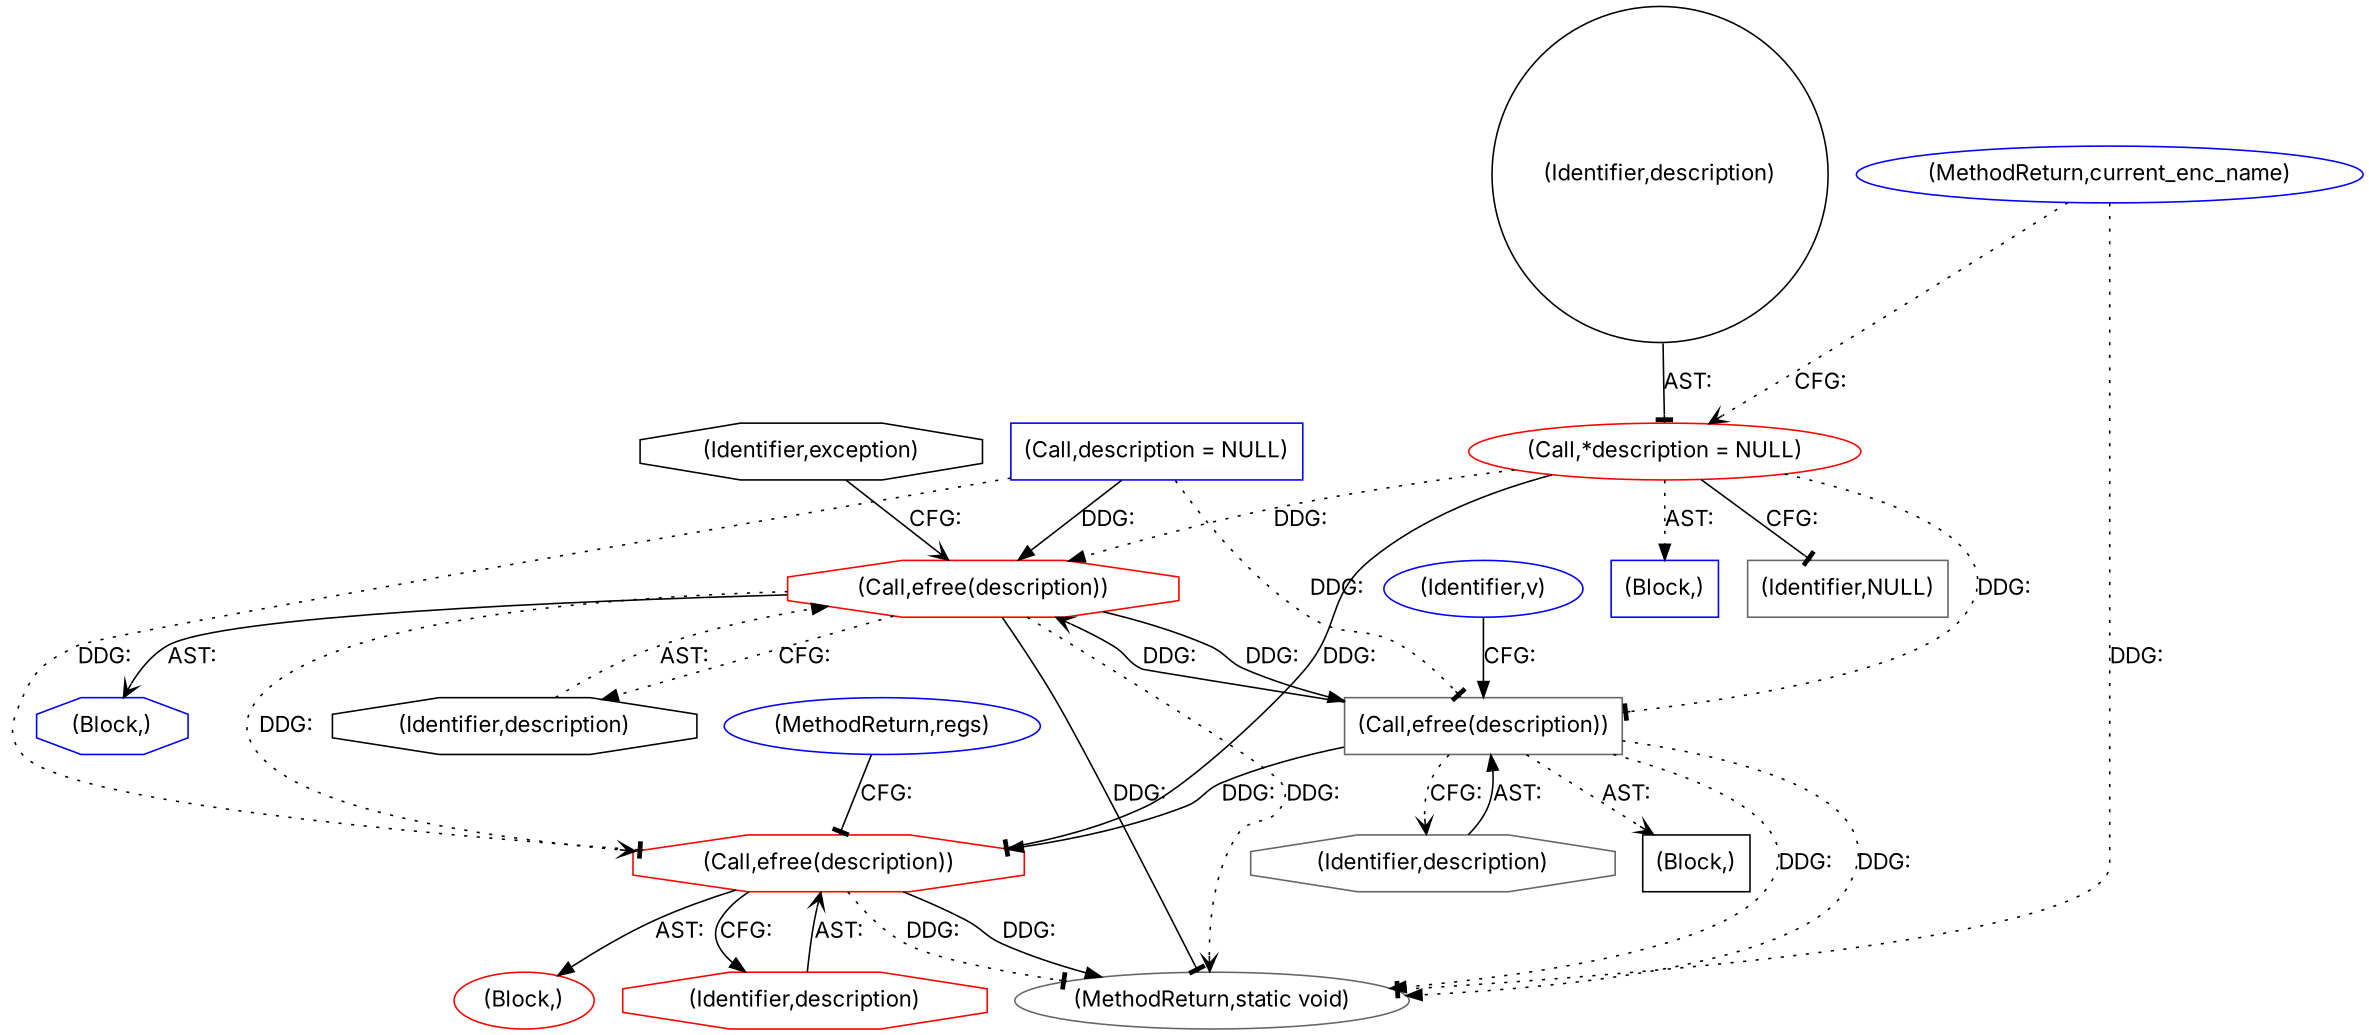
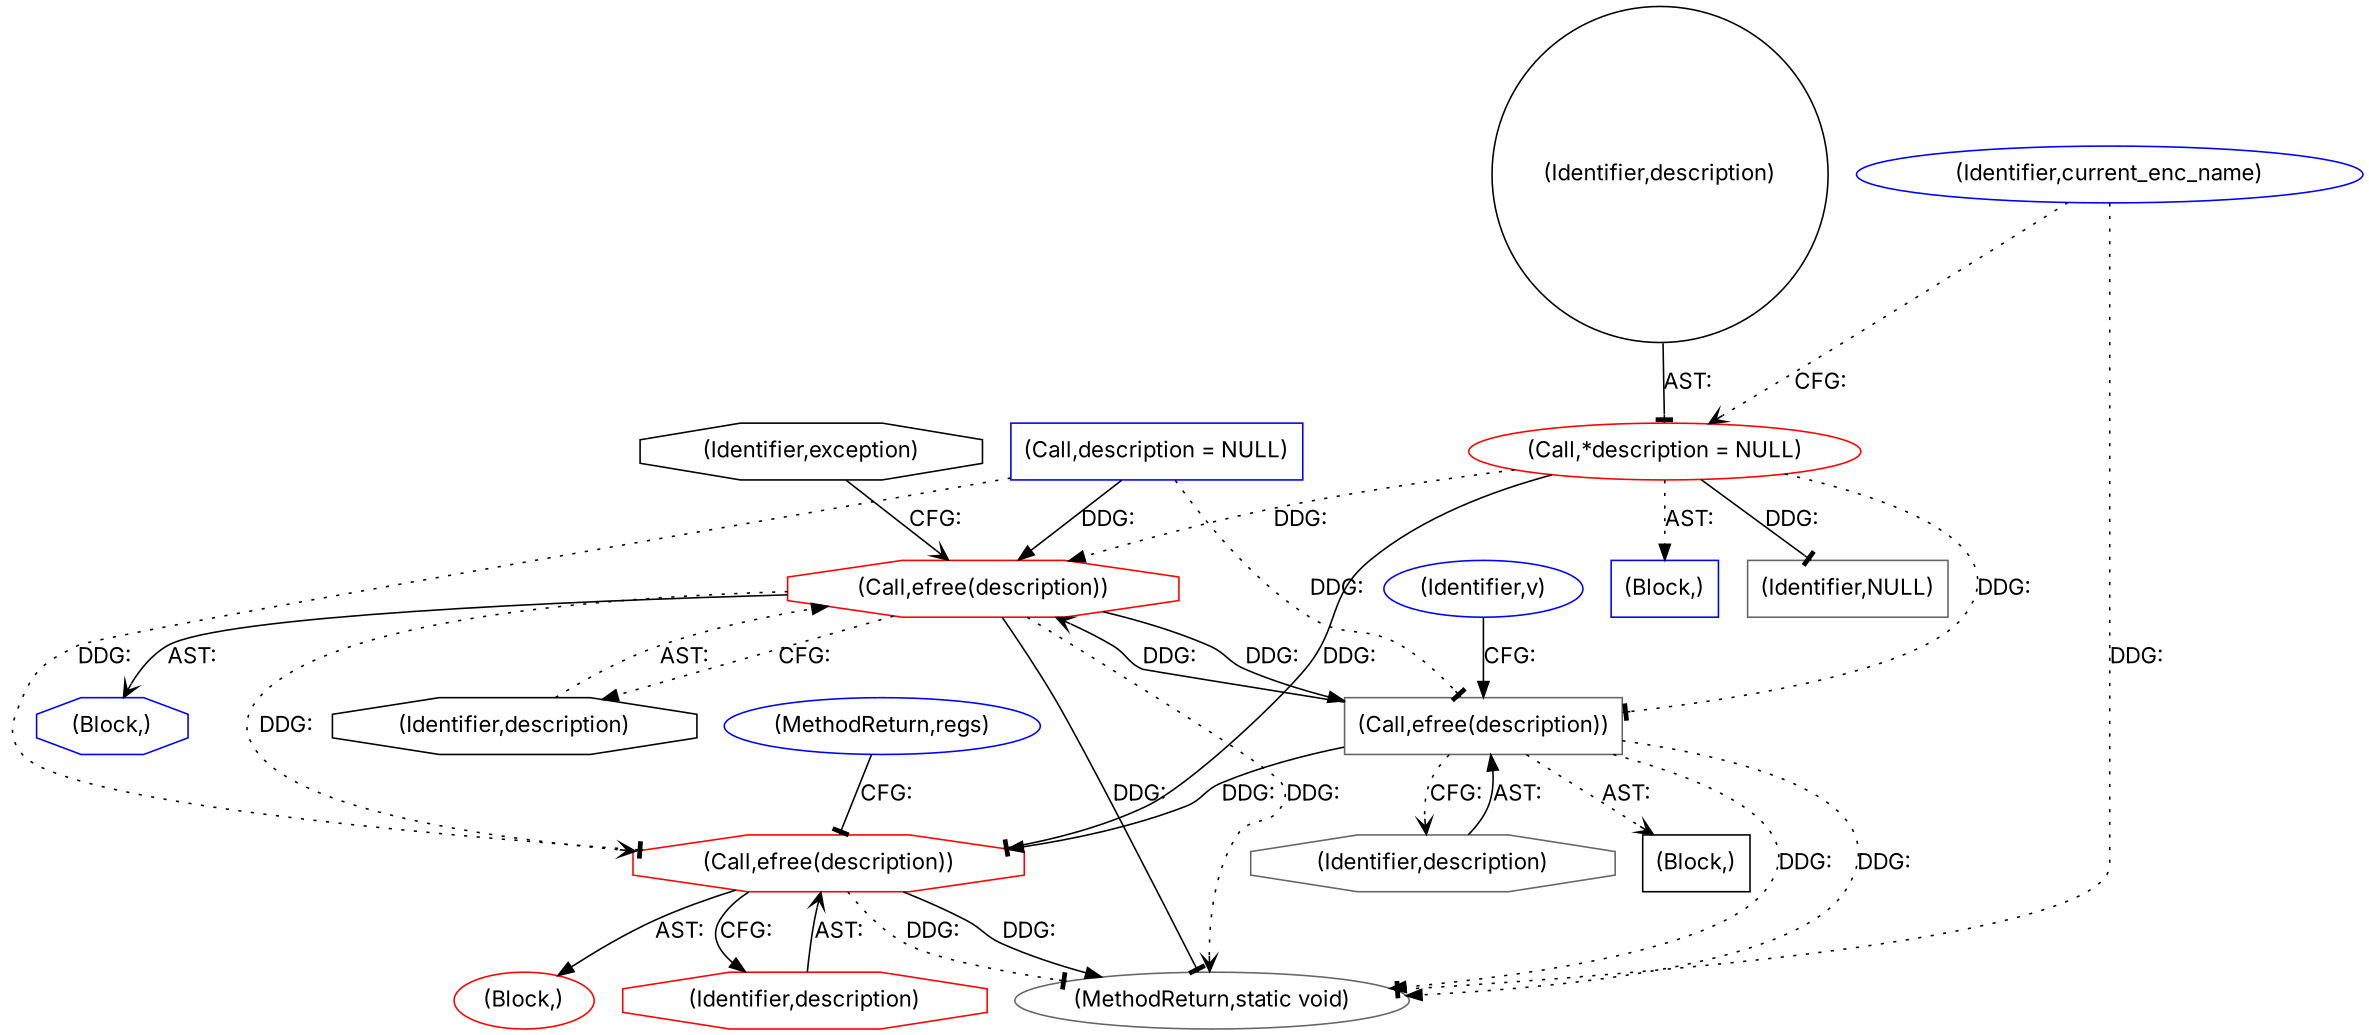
node "(MethodReturn,current_enc_name)": label "(MethodReturn,current_enc_name)" -> "(Identifier,current_enc_name)"
edge "(Call,*description = NULL)" -> "(Identifier,NULL)": label "CFG: " -> "DDG: "
